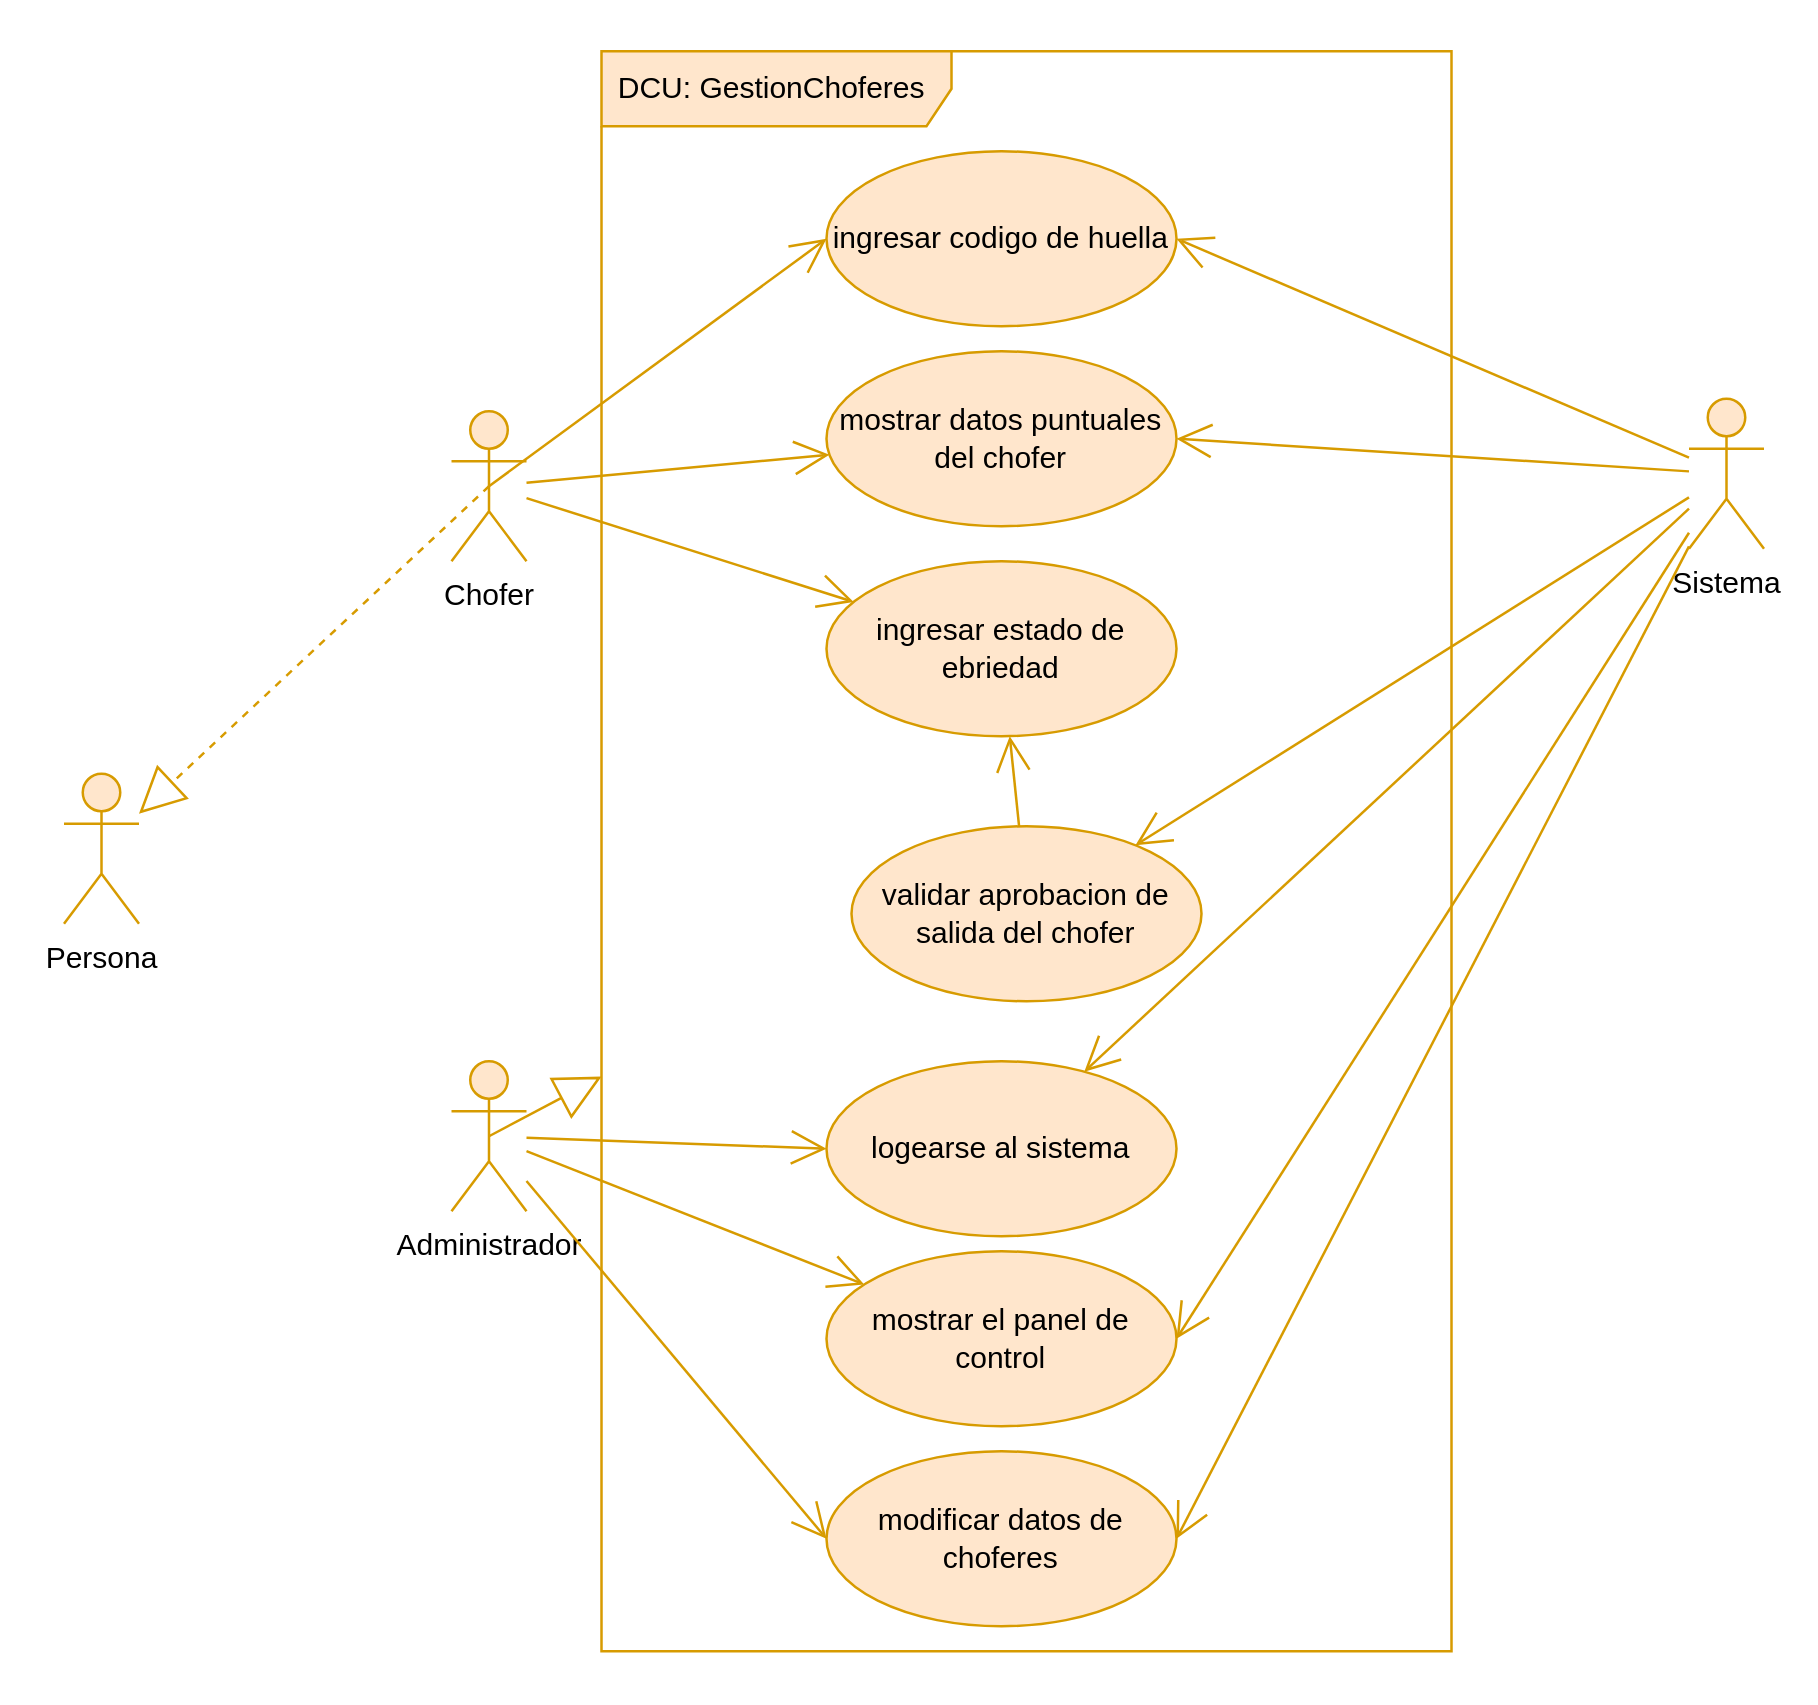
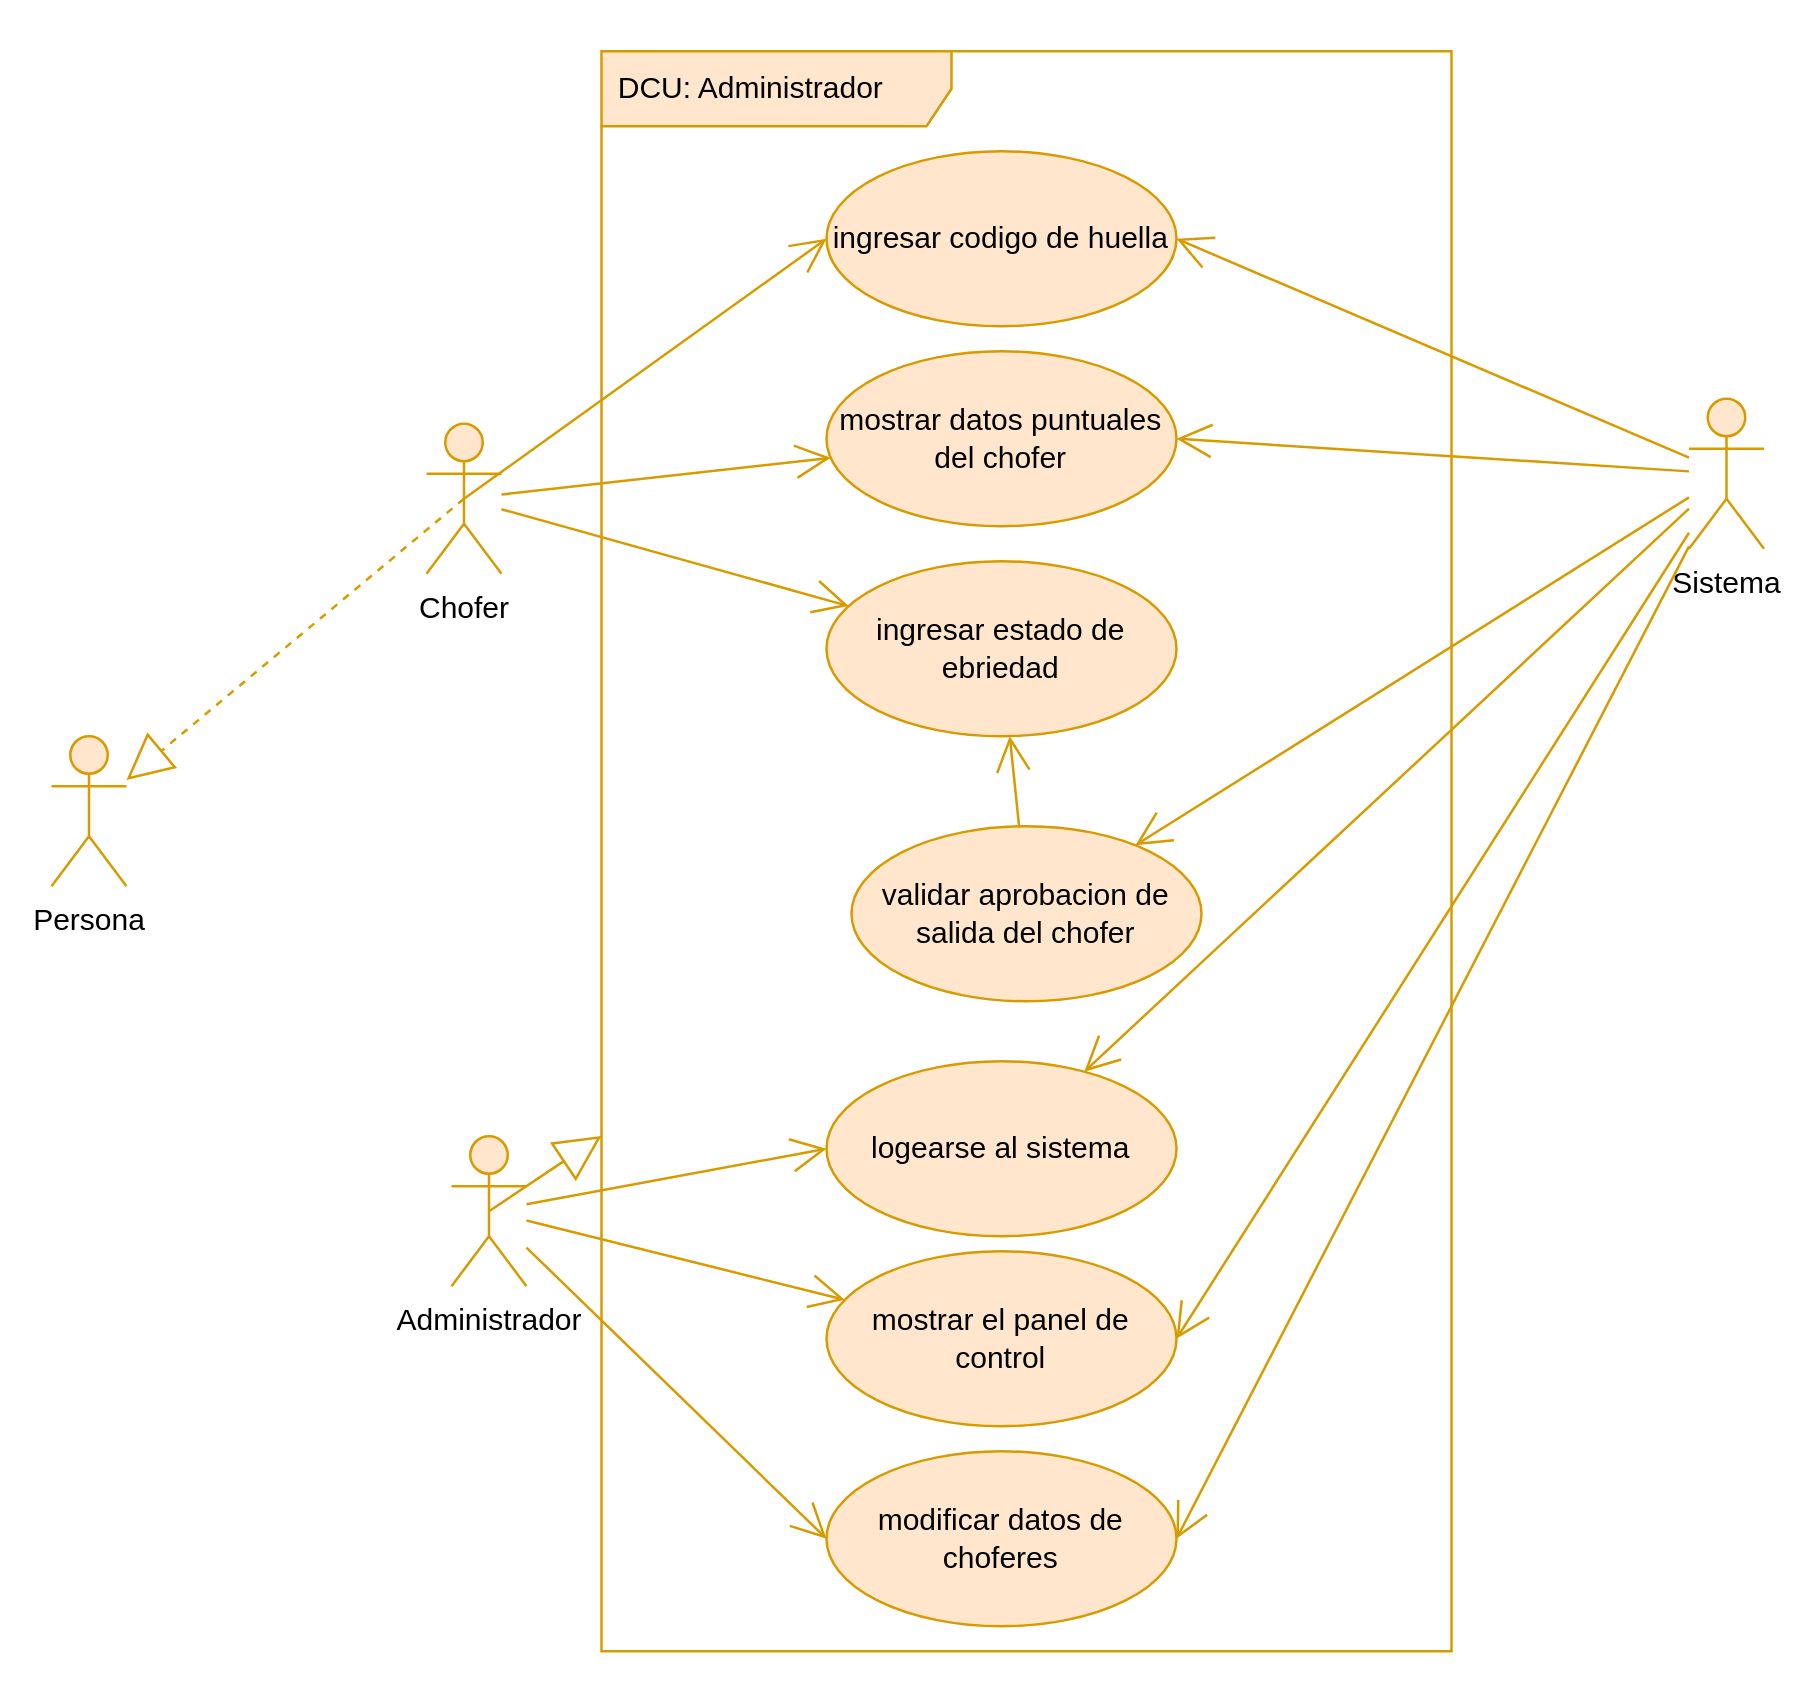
node "DCU: GestionChoferes": label "DCU: GestionChoferes" -> "DCU: Administrador"
node "Chofer": moved (489, 486) -> (464, 499)
node "Persona": moved (101, 849) -> (89, 811)
node "Administrador": moved (489, 1136) -> (489, 1211)
